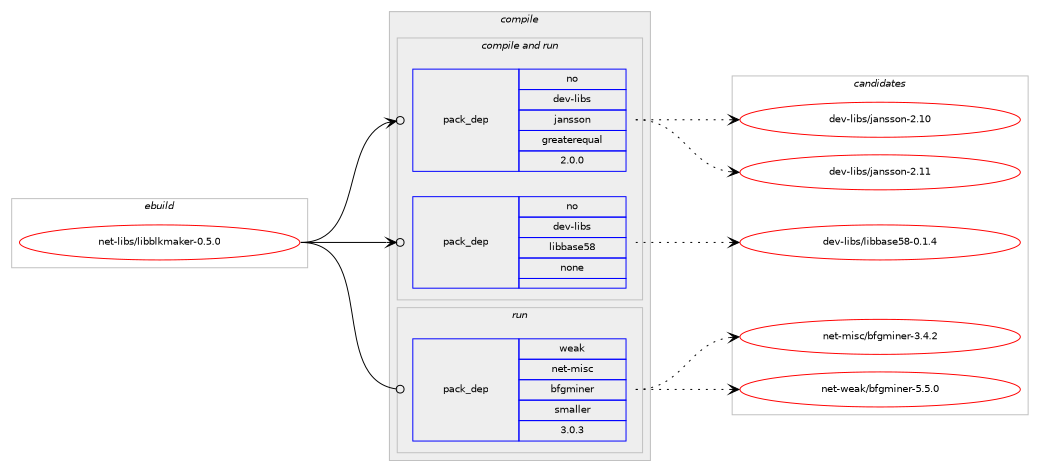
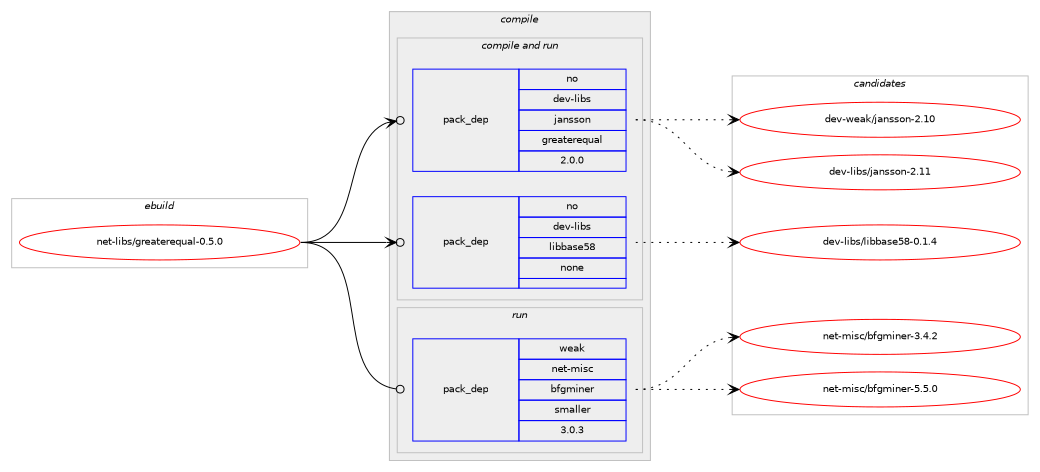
node "dev-libs/jansson-2.10": label "dev-libs/jansson-2.10" -> "dev-weak/jansson-2.10"
node "net-libs/libblkmaker-0.5.0": label "net-libs/libblkmaker-0.5.0" -> "net-libs/greaterequal-0.5.0"
node "net-weak/bfgminer-5.5.0": label "net-weak/bfgminer-5.5.0" -> "net-misc/bfgminer-5.5.0"
